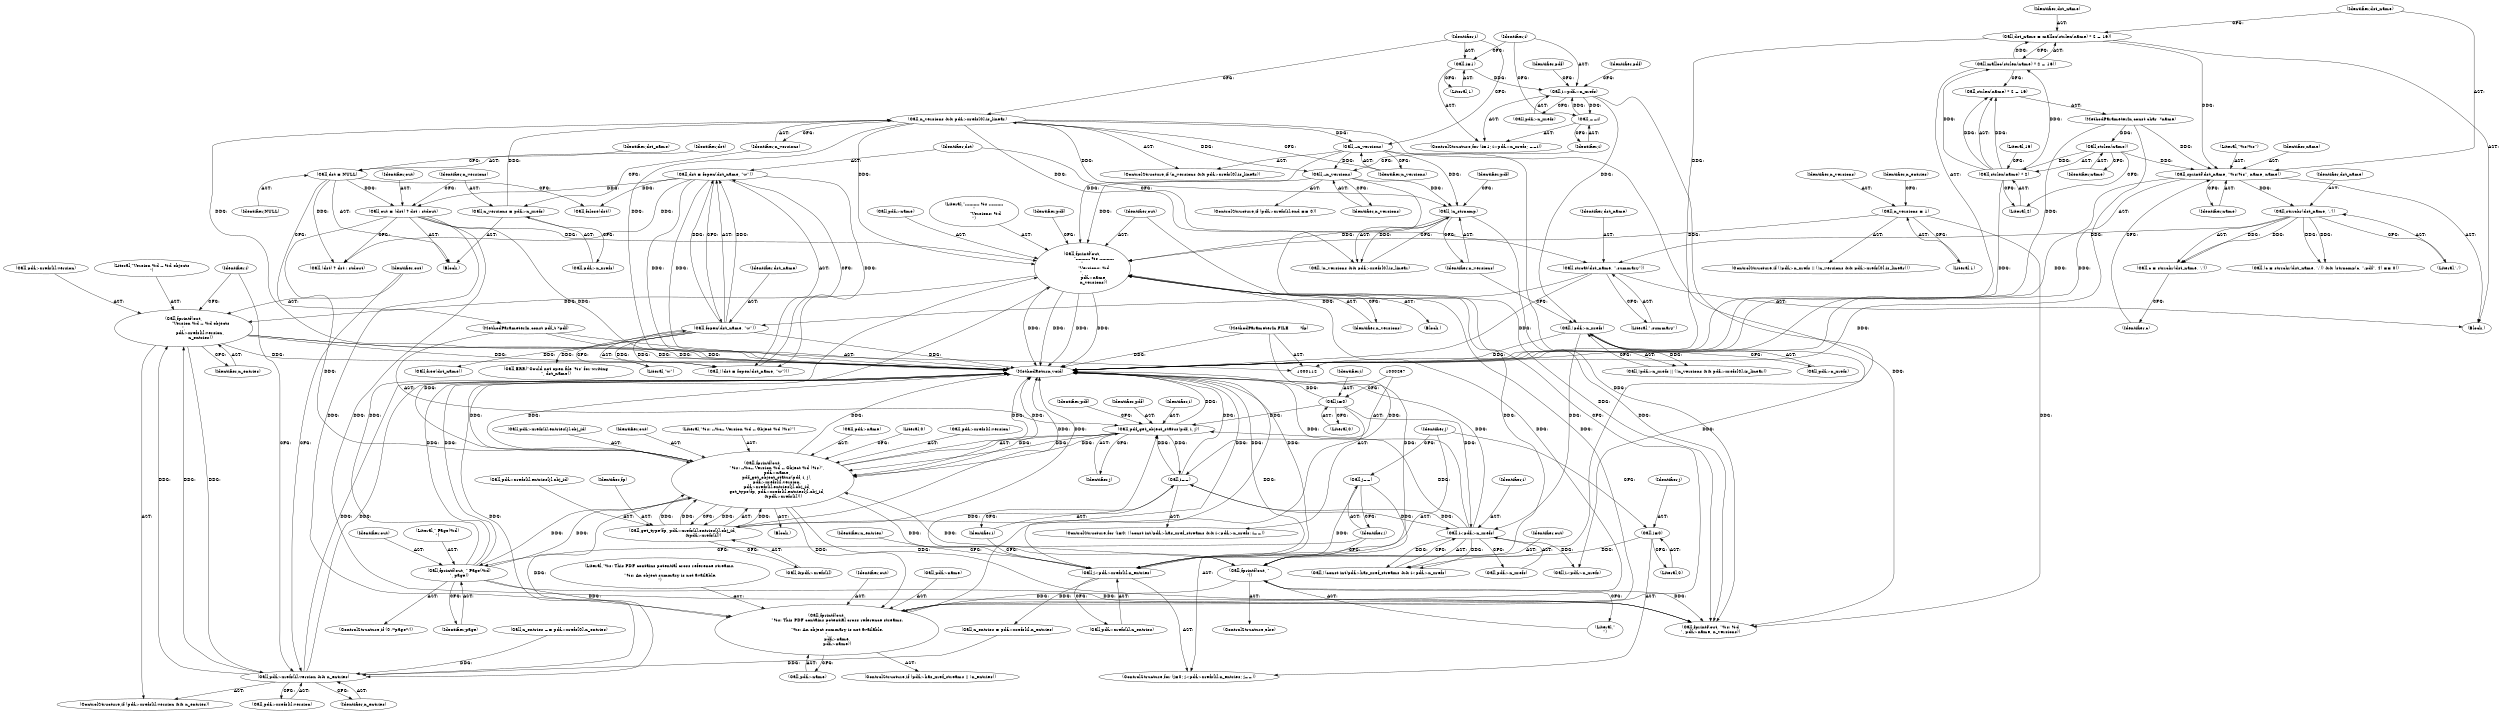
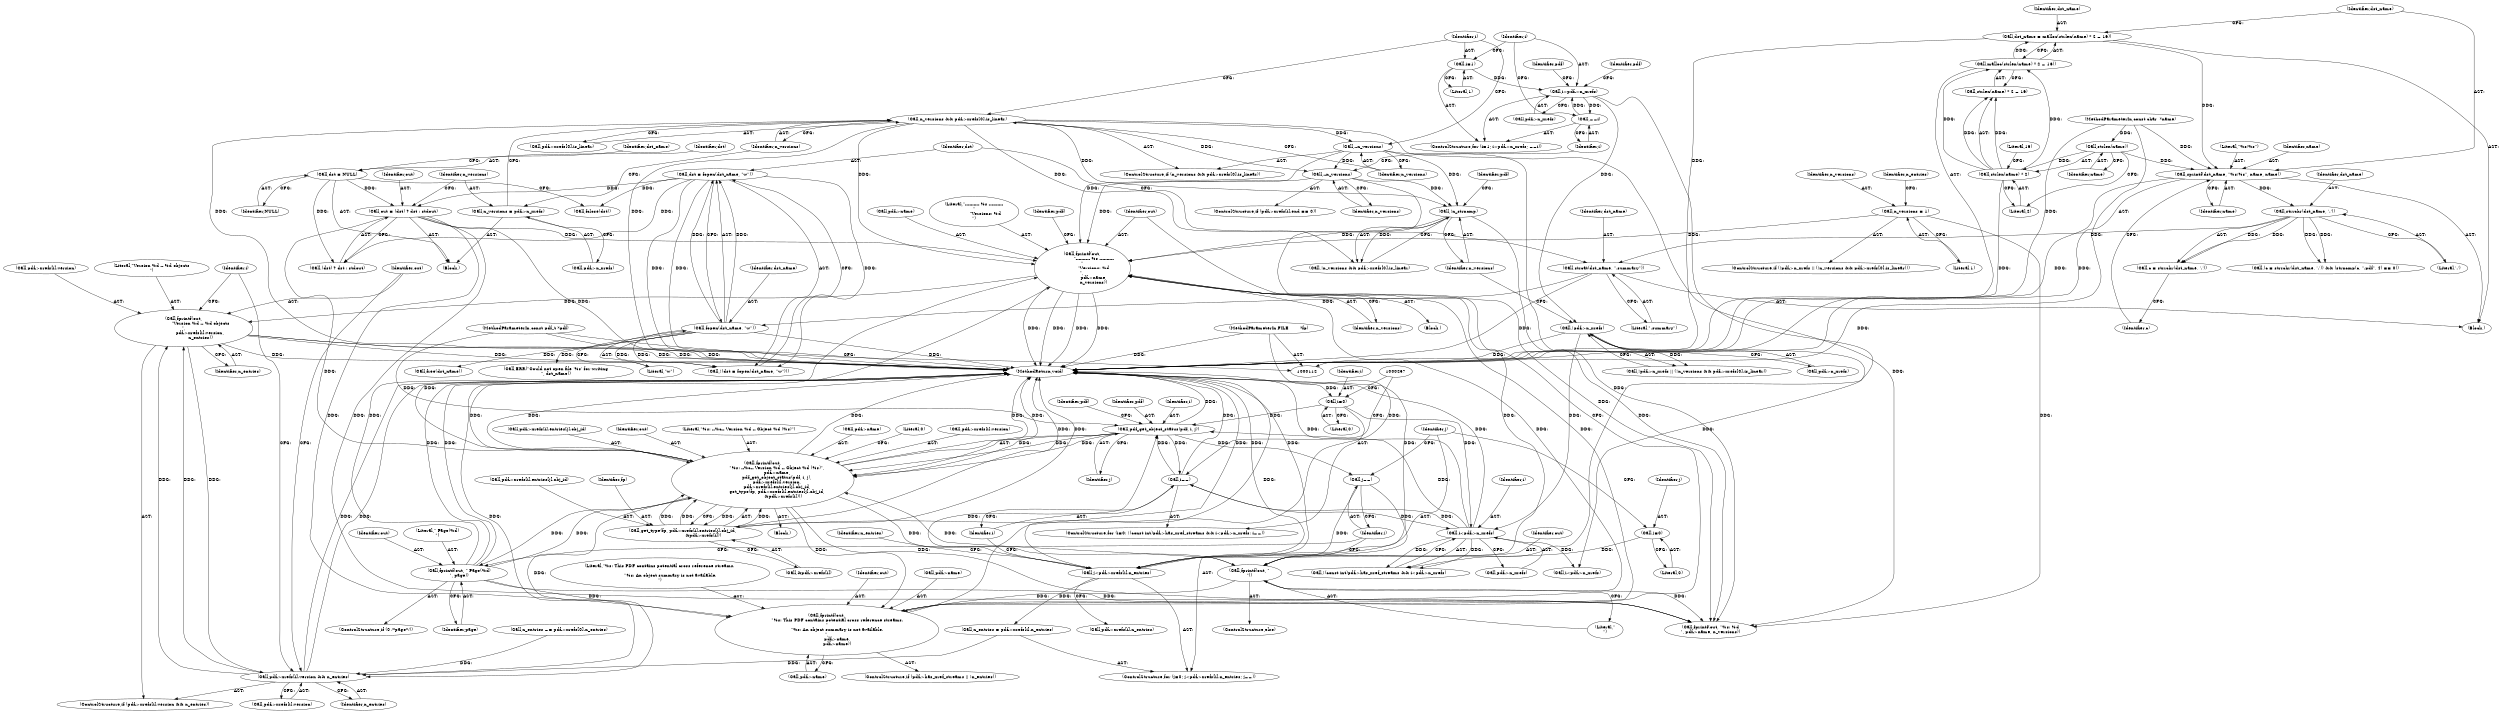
edge "(Call,strlen(name) * 2 + 16)" -> "(MethodParameterIn,const char  *name)": now "(Call,strlen(name) * 2 + 16)" -> "(Call,malloc(strlen(name) * 2 + 16))"
node "(Call,pdf->xrefs[0].is_linear)": added
edge "(Call,n_versions = pdf->n_xrefs)" -> "(Call,n_versions && pdf->xrefs[0].is_linear)": label "DDG: " -> "CFG: "
edge "(Call,(dst) ? dst : stdout)" -> "(Call,out = (dst) ? dst : stdout)": added, label "AST:"
edge "(Call,dst = NULL)" -> "(MethodParameterIn,const pdf_t *pdf)": now "(Call,dst = NULL)" -> "(Identifier,NULL)"
edge "(MethodParameterIn,const pdf_t *pdf)" -> "1000112": label "AST: " -> "CFG: "
edge "(Call,i=0)" -> "(MethodReturn,void)": reversed
edge "(MethodParameterIn,const pdf_t *pdf)" -> "(Call,pdf_get_object_status(pdf, i, j))": label "AST: " -> "DDG: "
edge "1000257" -> "(Call,i++)": label "AST: " -> "CFG: "
edge "(Call,pdf_get_object_status(pdf, i, j))" -> "(Call,j++)": added, label "DDG:"
edge "(Call,pdf->xrefs[i].n_entries)" -> "(Call,j<pdf->xrefs[i].n_entries)": removed, label "AST:"
edge "(Call,j=0)" -> "(ControlStructure,for (j=0; j<pdf->xrefs[i].n_entries; j++))": now "(Call,n_entries = pdf->xrefs[i].n_entries)" -> "(ControlStructure,for (j=0; j<pdf->xrefs[i].n_entries; j++))"
